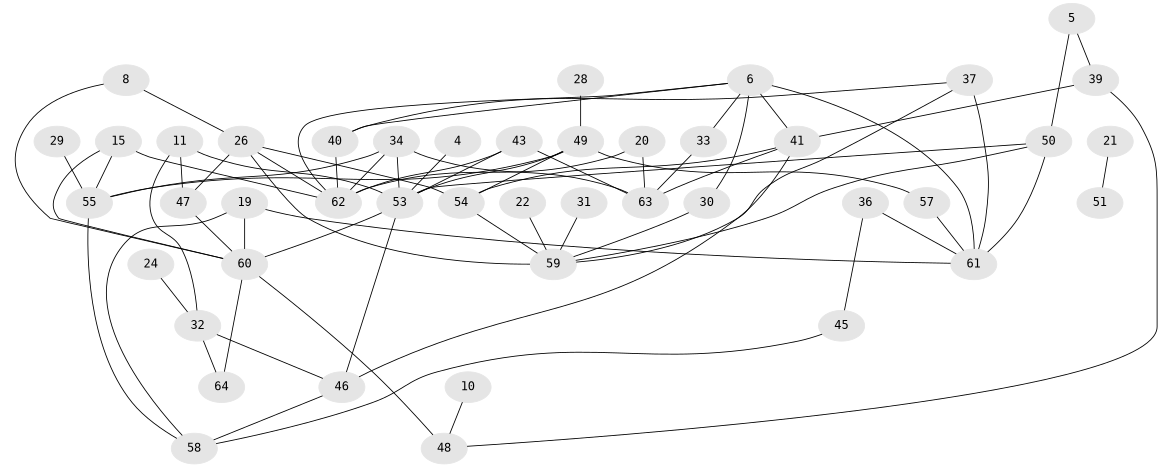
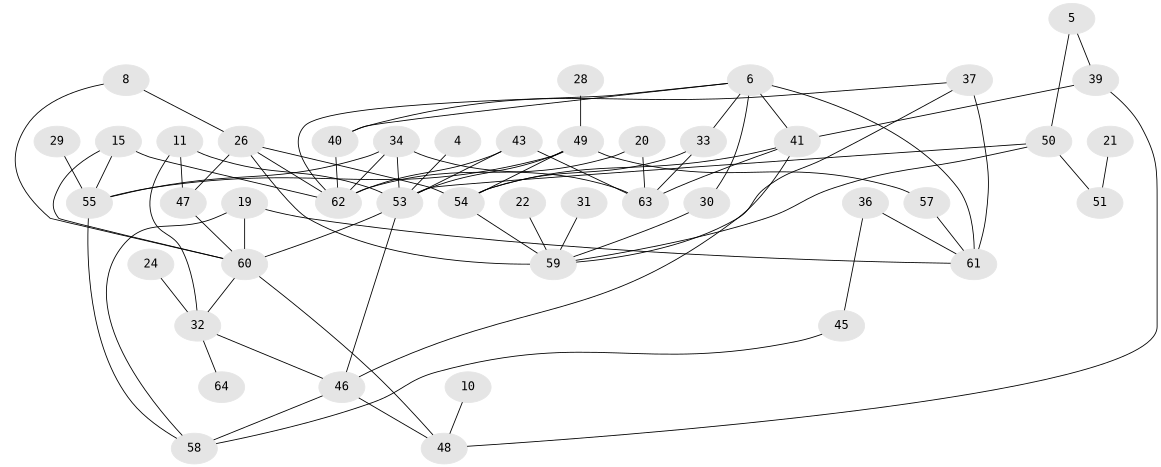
edge "33" -- "54": added
edge "50" -- "61": now "50" -- "51"
edge "60" -- "64": now "60" -- "32"
edge "46" -- "48": added
